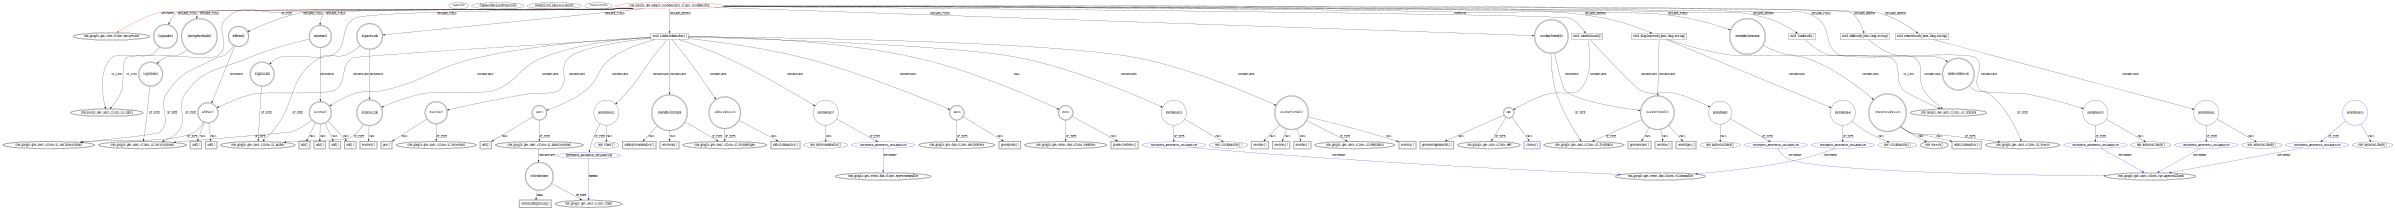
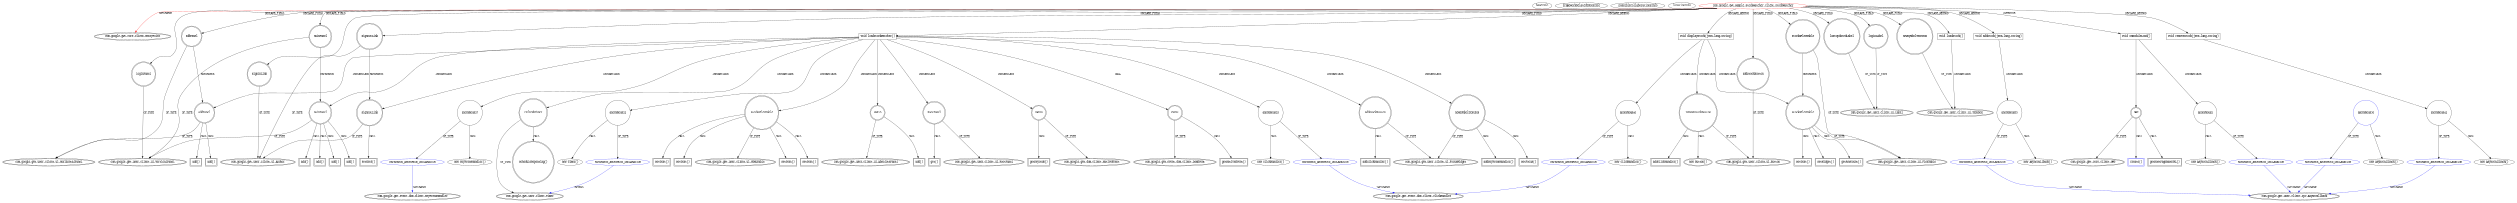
edge "com.google.gwt.sample.stockwatcher.client.StockWatcher" -> "loginPanel": label "OF_TYPE" -> "DECLARE_FIELD"
edge "com.google.gwt.user.client.ui.AbsolutePanel" -> "refreshTimer": now "void loadStockWatcher()" -> "refreshTimer"
node "scheduleRepeating()": shape box -> circle
